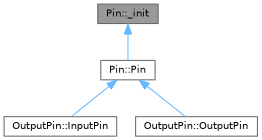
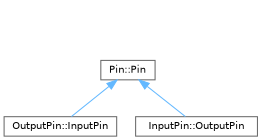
node "Pin::_init": removed
node "OutputPin::OutputPin": label "OutputPin::OutputPin" -> "InputPin::OutputPin"
